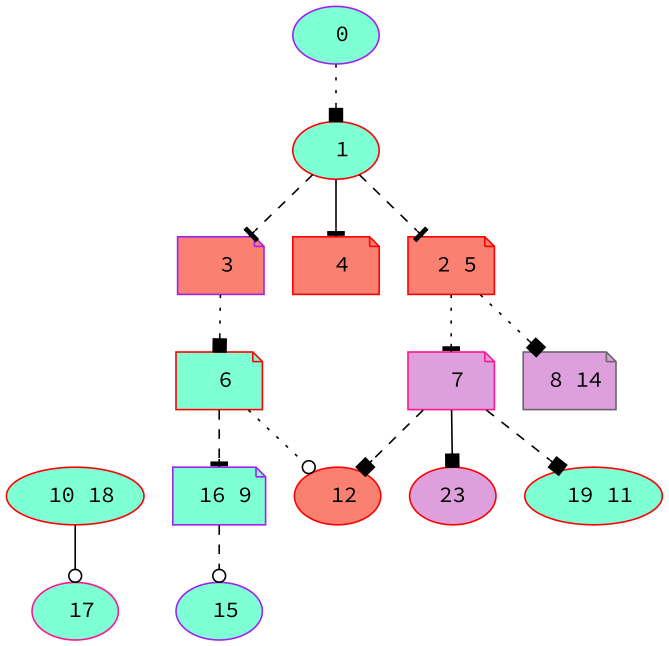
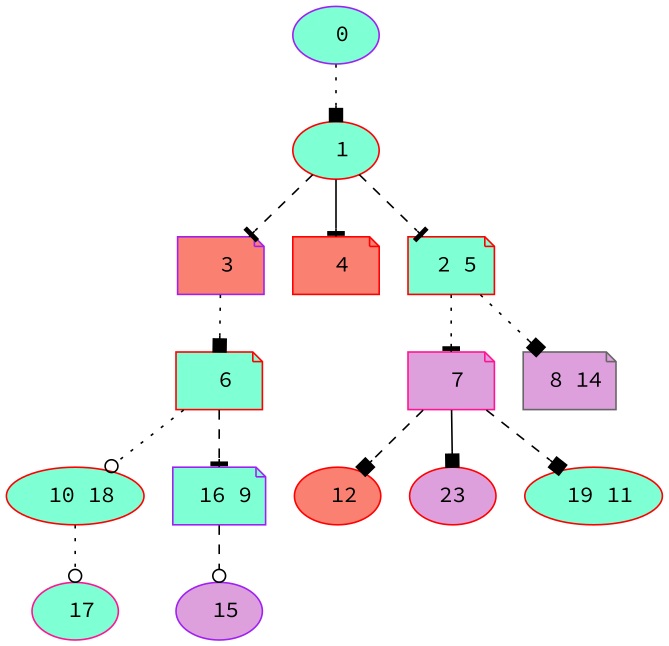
node "2 5": fillcolor salmon -> aquamarine
edge "6" -> "12": now "6" -> "10 18"
edge "10 18" -> "17": style solid -> dotted
node "15": fillcolor aquamarine -> plum
